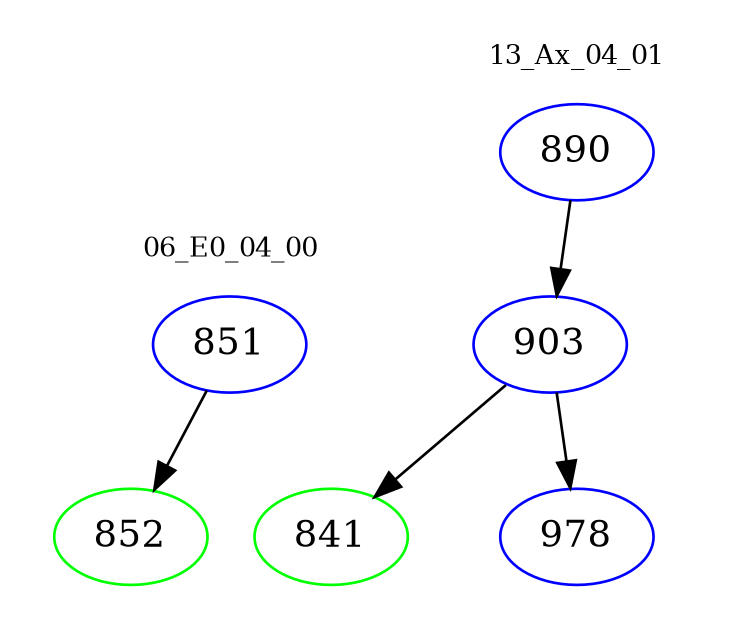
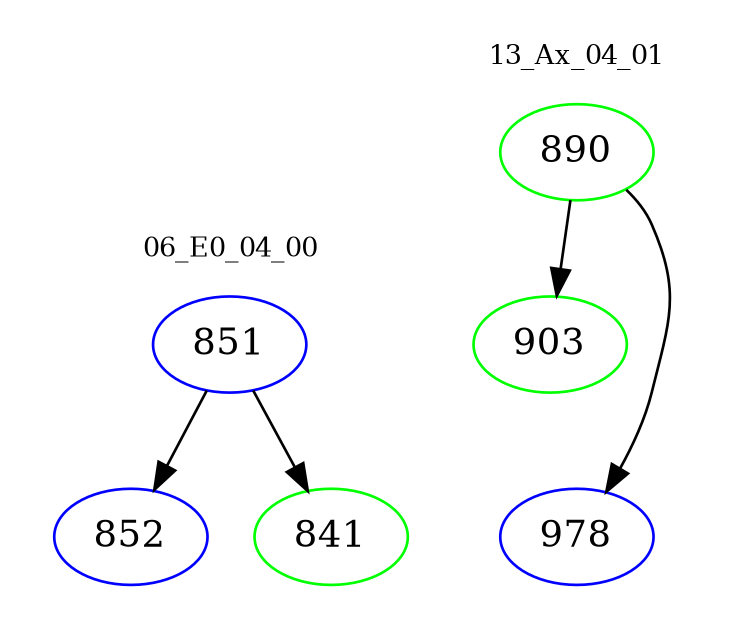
node "890": color blue -> green
node "903": color blue -> green
edge "903" -> "841": now "851" -> "841"
edge "903" -> "978": now "890" -> "978"
node "852": color green -> blue
